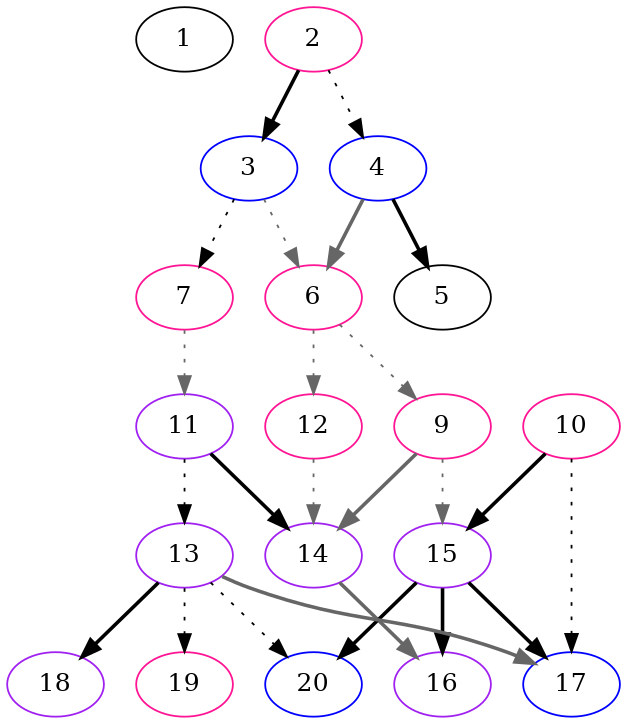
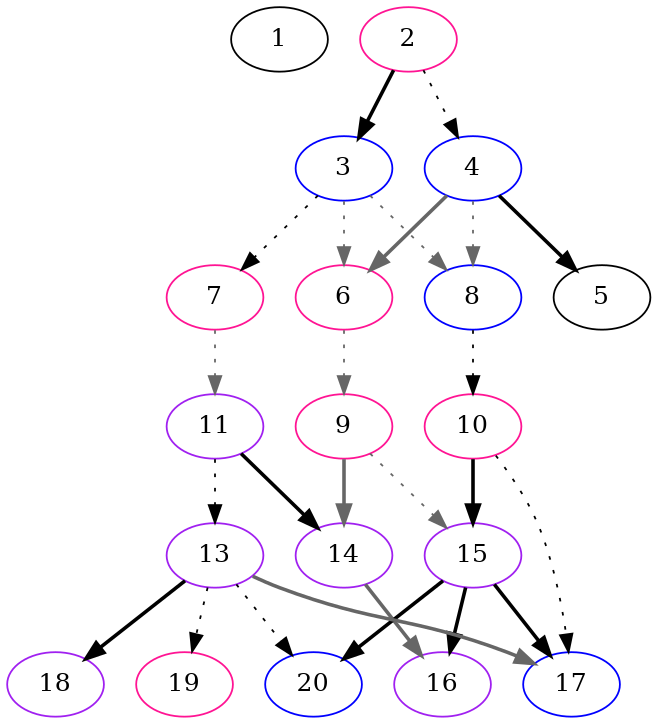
node "8": added
node "12": removed
